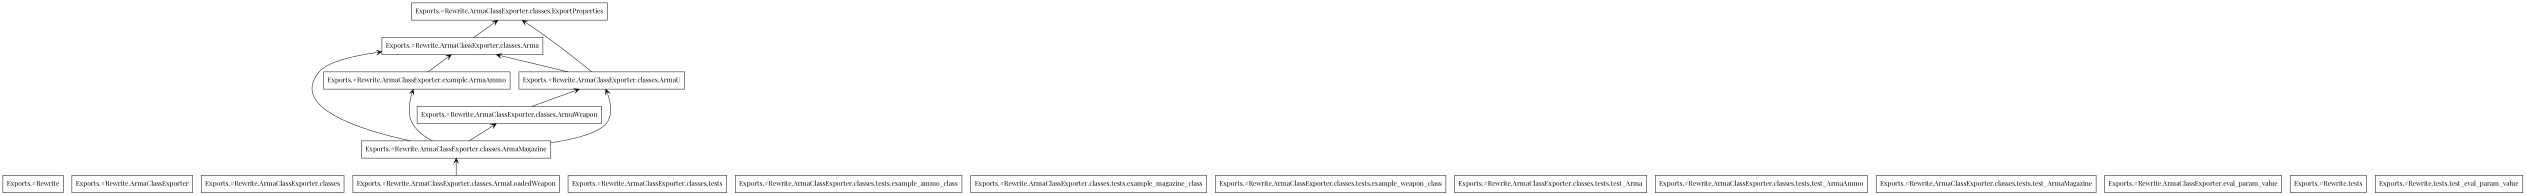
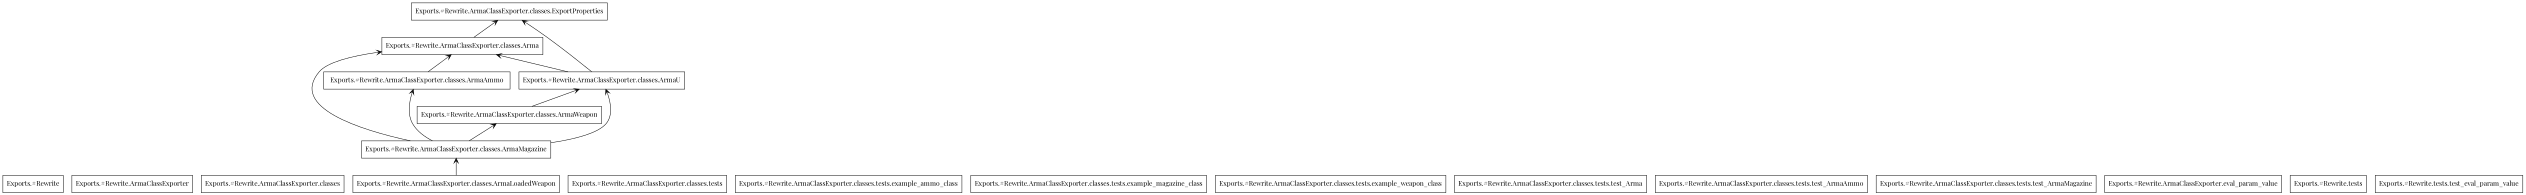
node "Exports.#Rewrite.ArmaClassExporter.example.ArmaAmmo": label "Exports.#Rewrite.ArmaClassExporter.example.ArmaAmmo" -> "Exports.#Rewrite.ArmaClassExporter.classes.ArmaAmmo"
